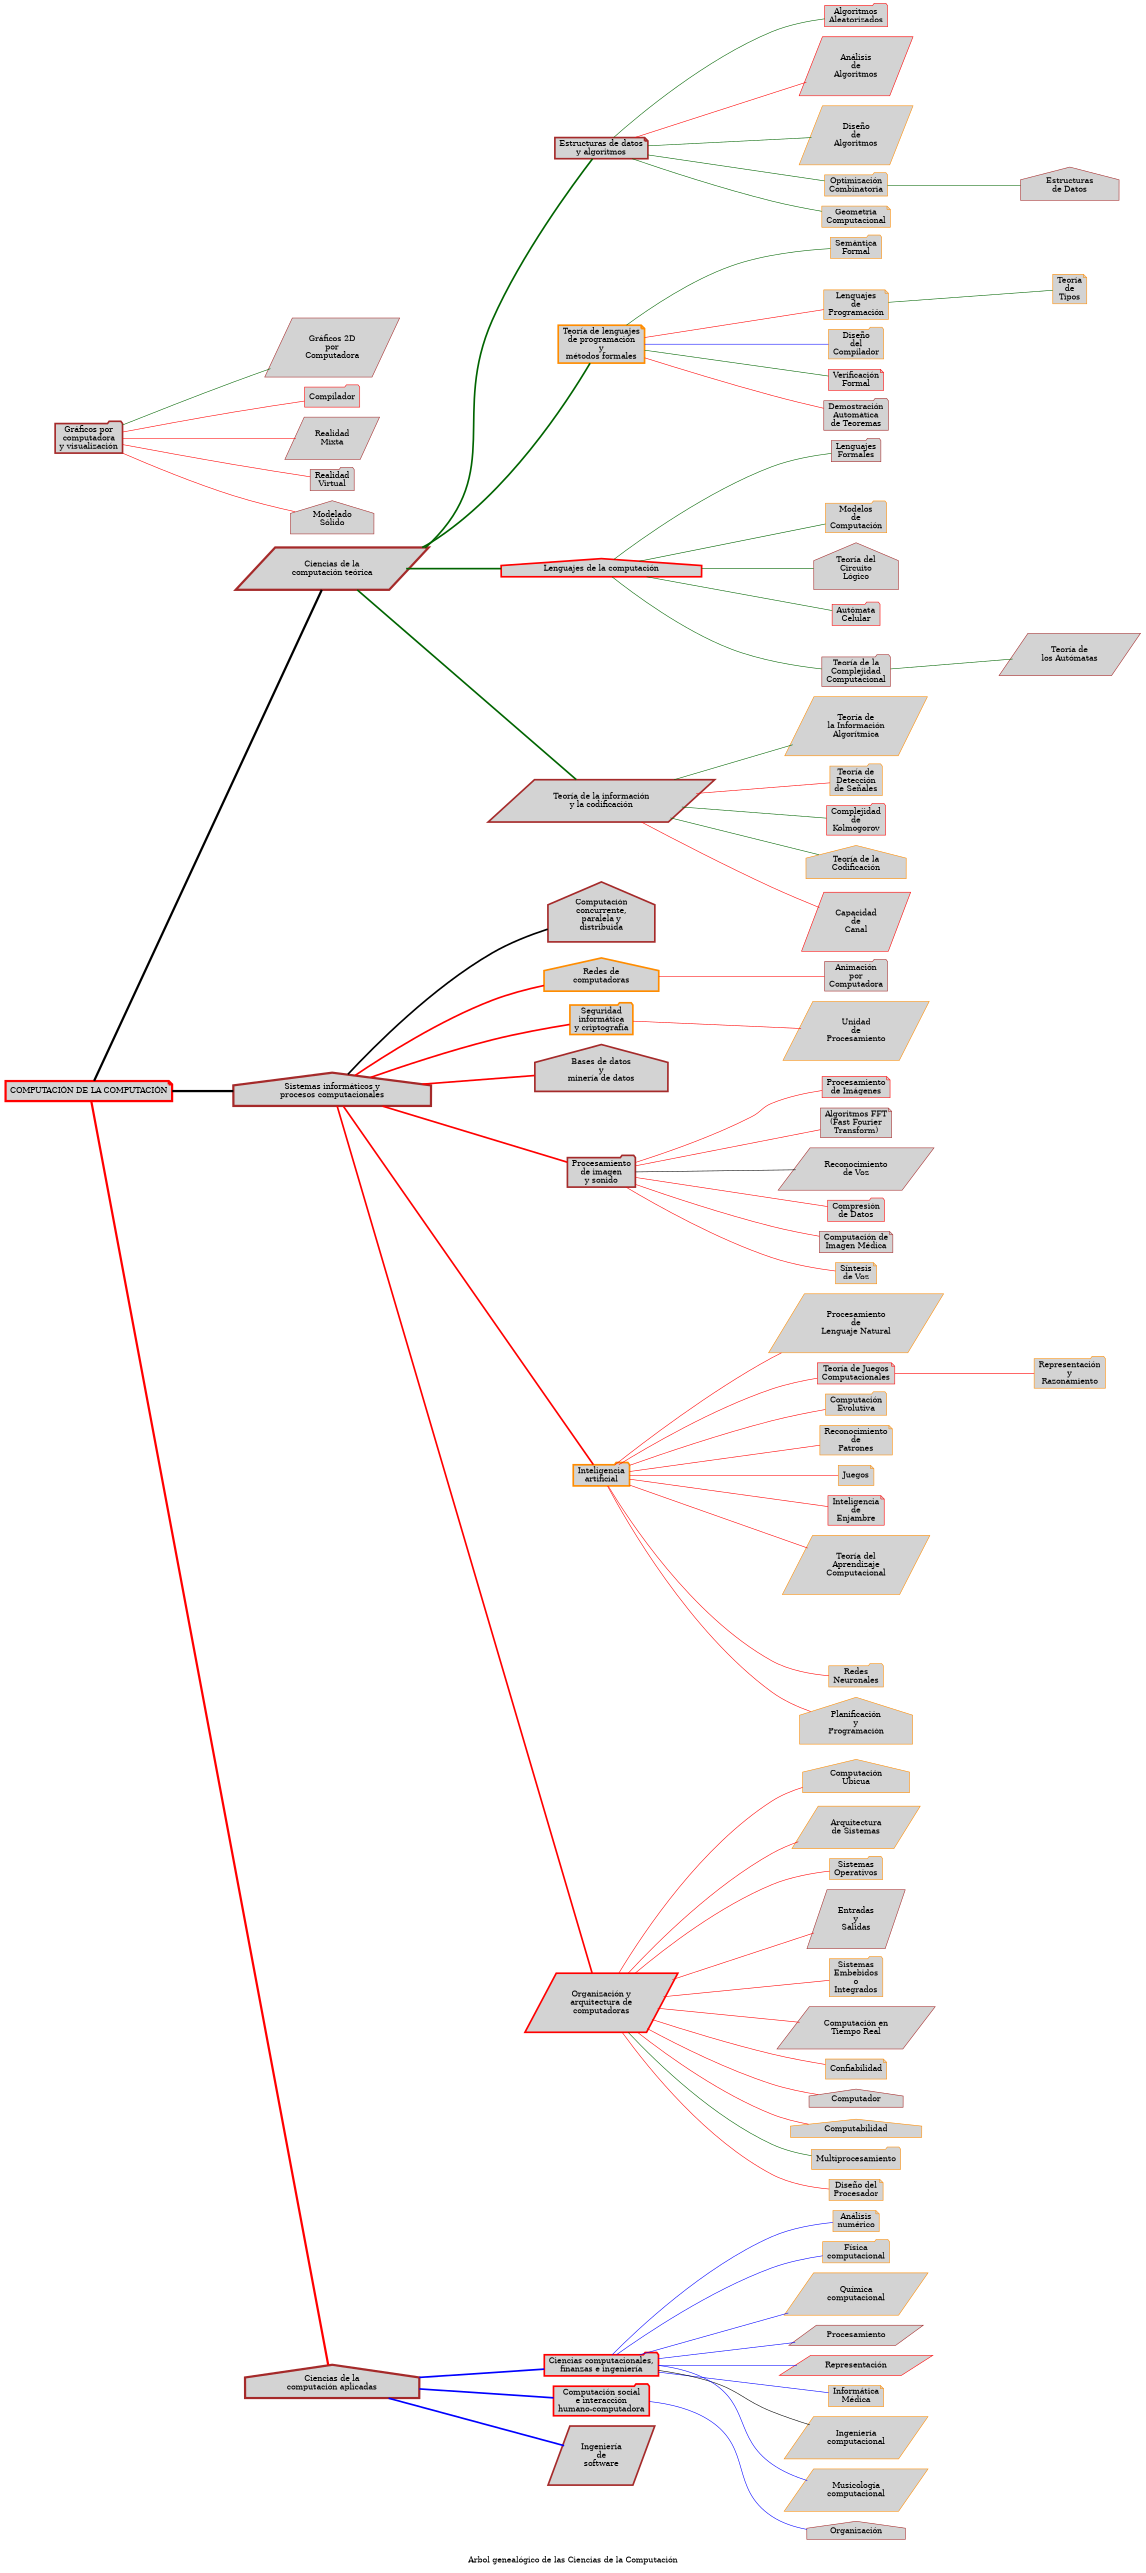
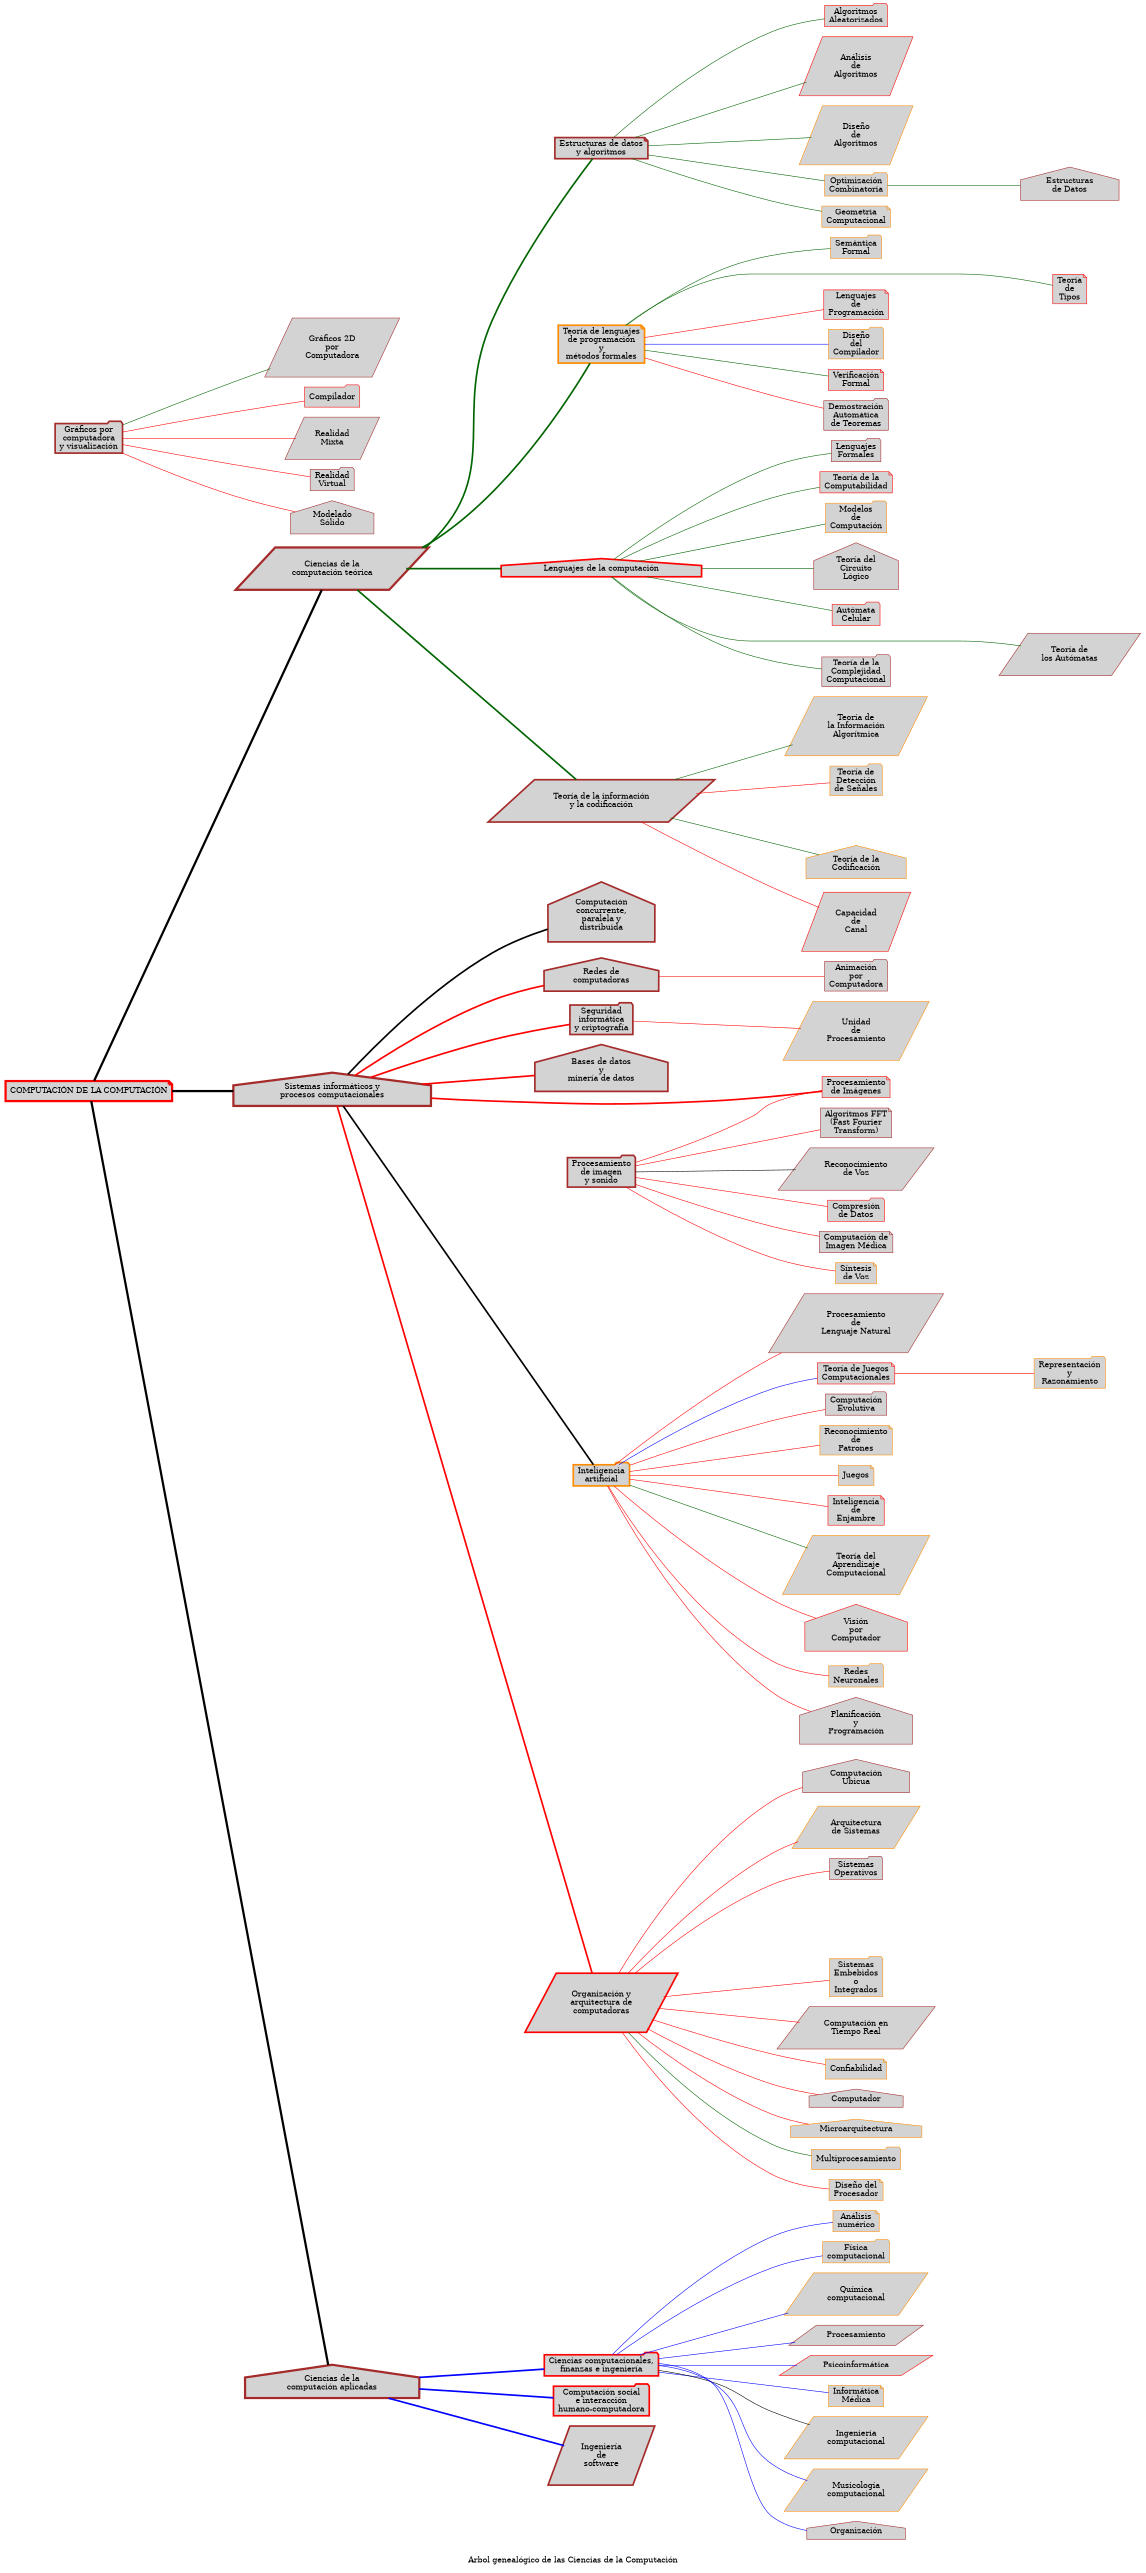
edge "Análisis de Algoritmos" -- "Estructuras de datos y algoritmos": color red -> darkgreen
node "Teoría de Tipos": color darkorange -> red
edge "Teoría de Tipos" -- "Lenguajes de Programación": now "Teoría de Tipos" -- "Teoría de lenguajes de programación y métodos formales"
node "Lenguajes de Programación": color darkorange -> red
node "Teoría de la Computabilidad": added
edge "Teoría de los Autómatas" -- "Teoría de la Complejidad Computacional": now "Teoría de los Autómatas" -- "Lenguajes de la computación"
node "Complejidad de Kolmogorov": removed
node "Redes de computadoras": color darkorange -> brown
node "Seguridad informática y criptografía": color darkorange -> brown
edge "Sistemas informáticos y procesos computacionales" -- "Procesamiento de imagen y sonido": now "Sistemas informáticos y procesos computacionales" -- "Procesamiento de Imágenes"
edge "Sistemas informáticos y procesos computacionales" -- "Inteligencia artificial": color red -> black
node "Procesamiento de Lenguaje Natural": color darkorange -> brown
node "Computación Evolutiva": color darkorange -> brown
edge "Teoría de Juegos Computacionales" -- "Inteligencia artificial": color red -> blue
edge "Inteligencia artificial" -- "Teoría del Aprendizaje Computacional": color red -> darkgreen
node "Visión por Computador": added
node "Planificación y Programación": color darkorange -> brown
edge "COMPUTACIÓN DE LA COMPUTACIÓN" -- "Ciencias de la computación aplicadas": color red -> black
node "Computación Ubicua": color darkorange -> brown
node "Sistemas Operativos": color darkorange -> brown
node "Entradas y Salidas": removed
node "Computabilidad": label "Computabilidad" -> "Microarquitectura"
node "Representación": label "Representación" -> "Psicoinformática"
edge "Computación social e interacción humano-computadora" -- "Organización": now "Ciencias computacionales, finanzas e ingeniería" -- "Organización"
